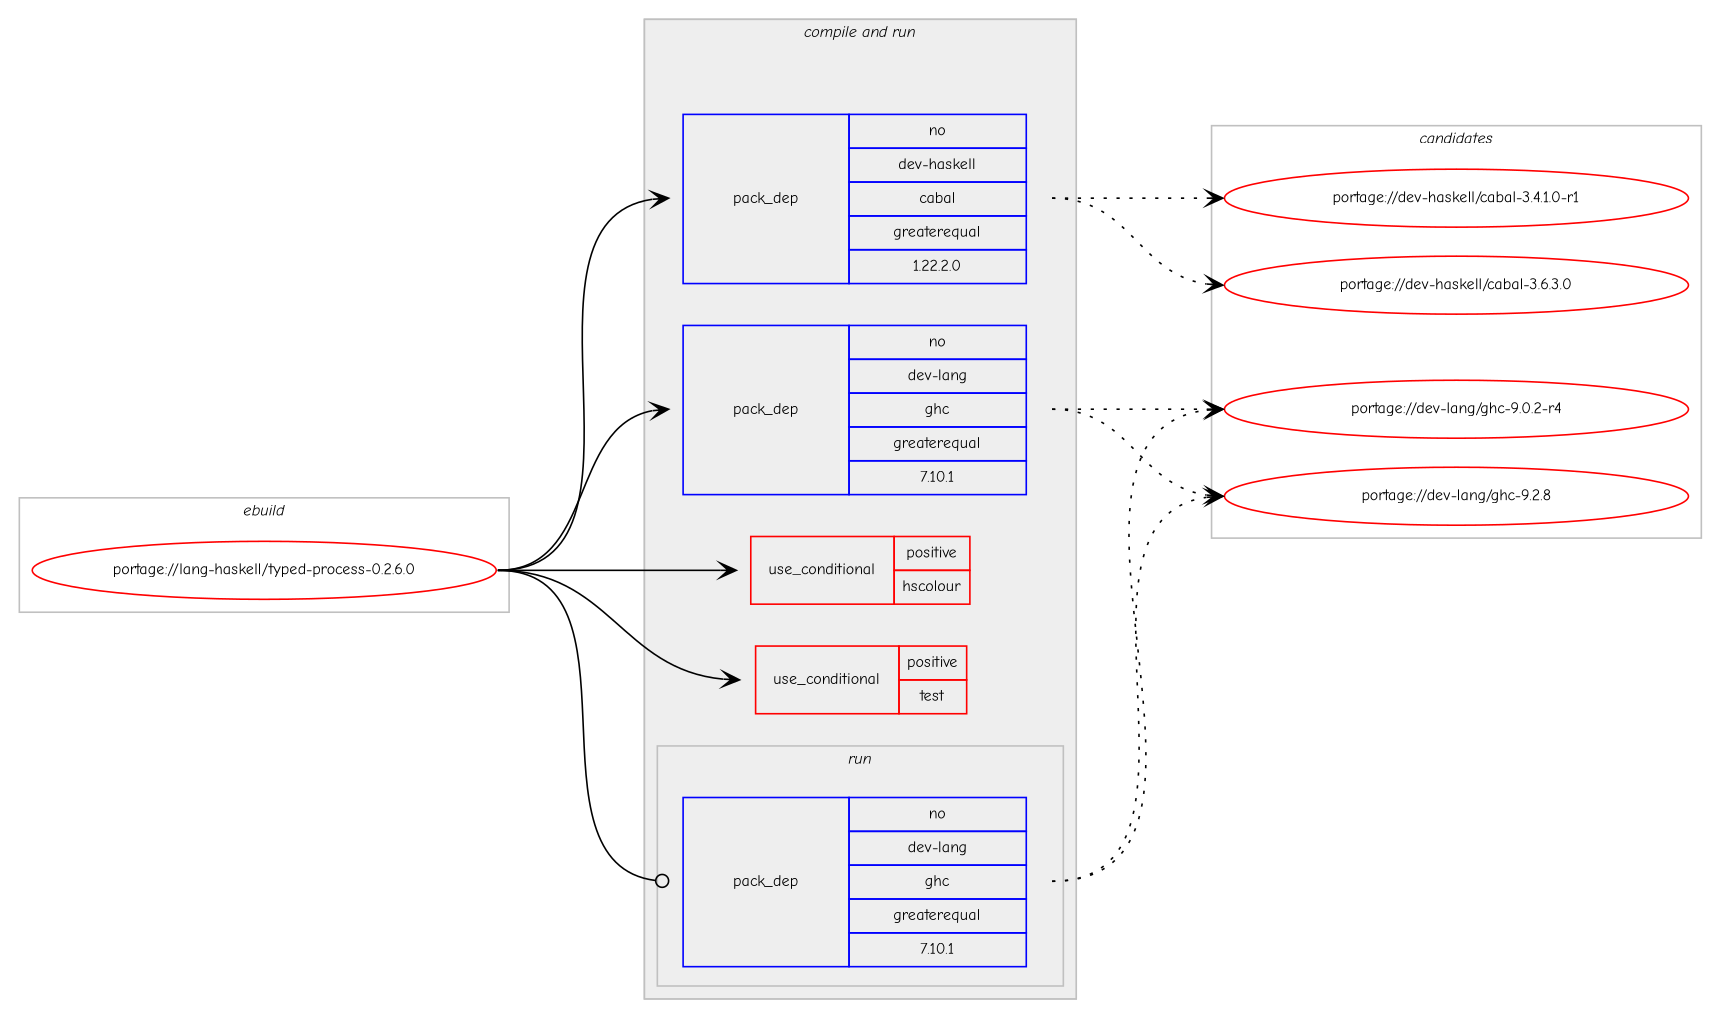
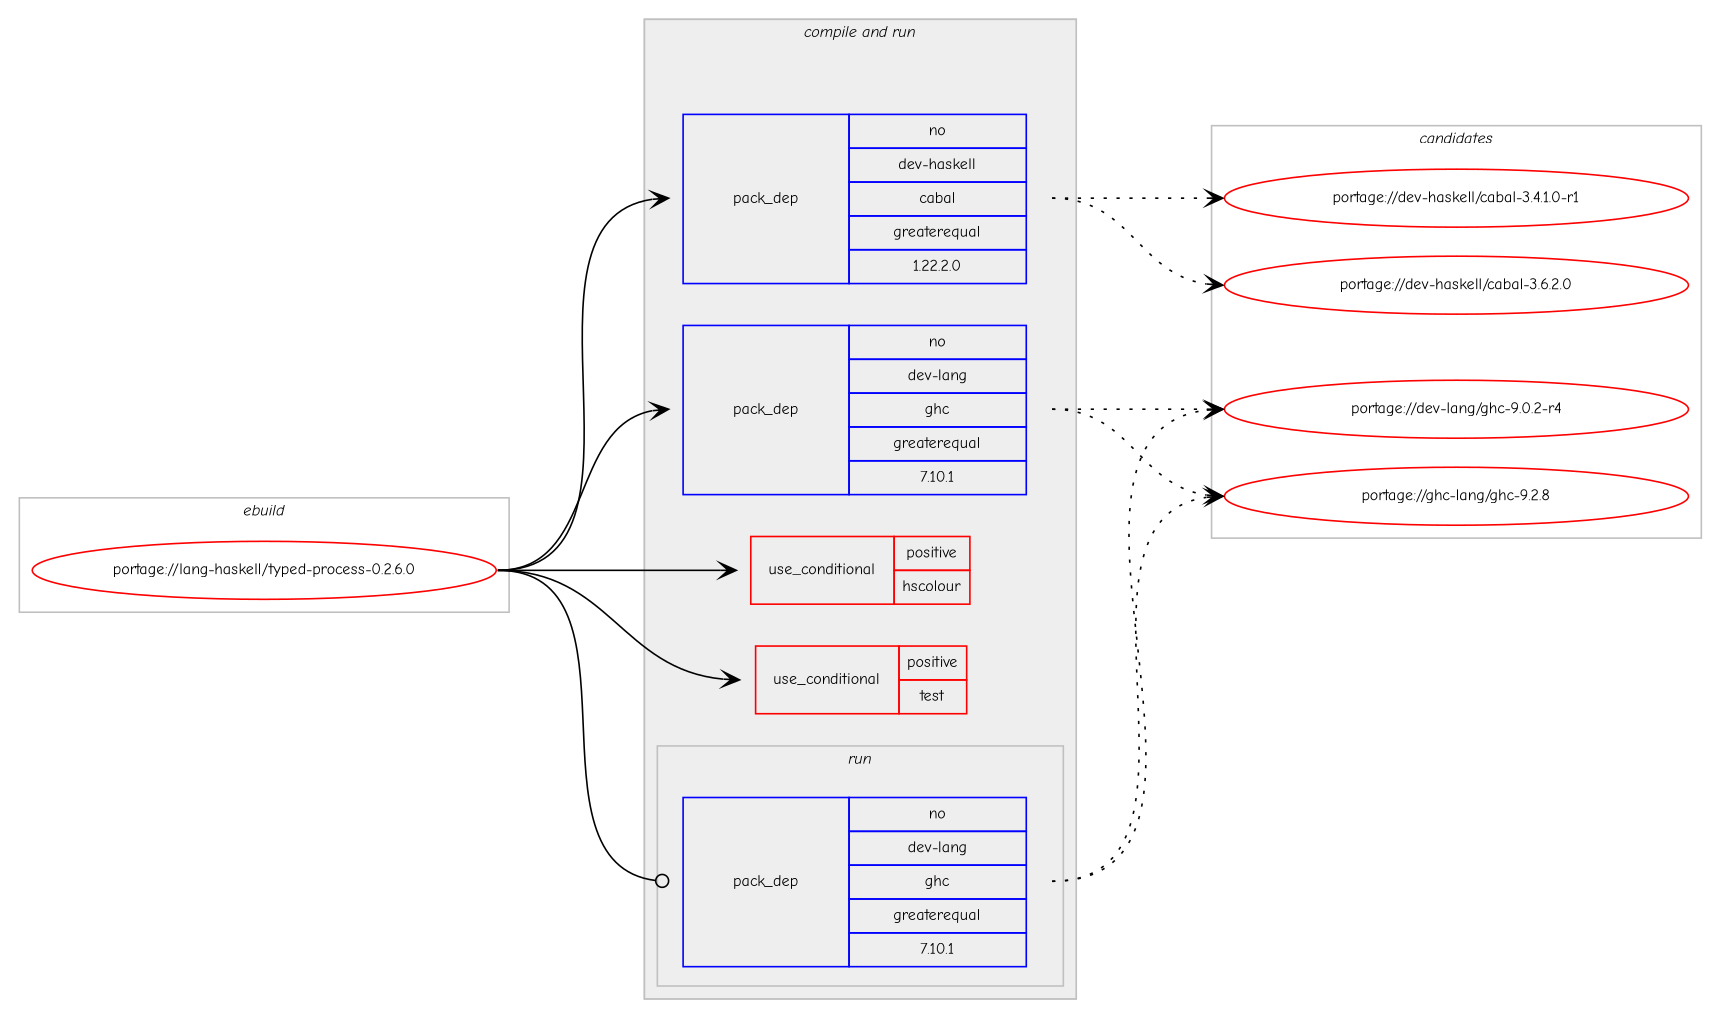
node "portage://dev-haskell/cabal-3.6.3.0": label "portage://dev-haskell/cabal-3.6.3.0" -> "portage://dev-haskell/cabal-3.6.2.0"
node "portage://dev-lang/ghc-9.2.8": label "portage://dev-lang/ghc-9.2.8" -> "portage://ghc-lang/ghc-9.2.8"
